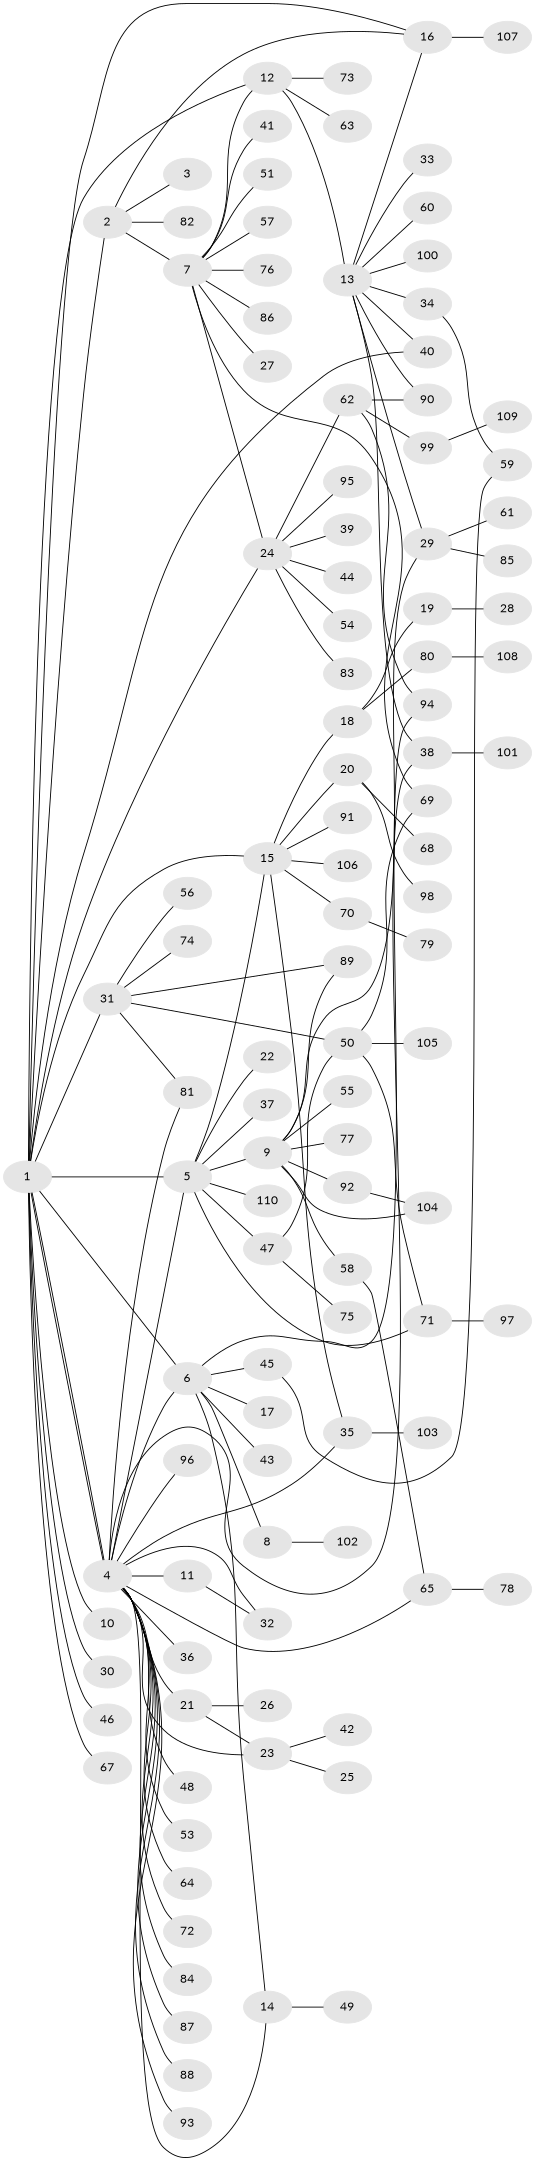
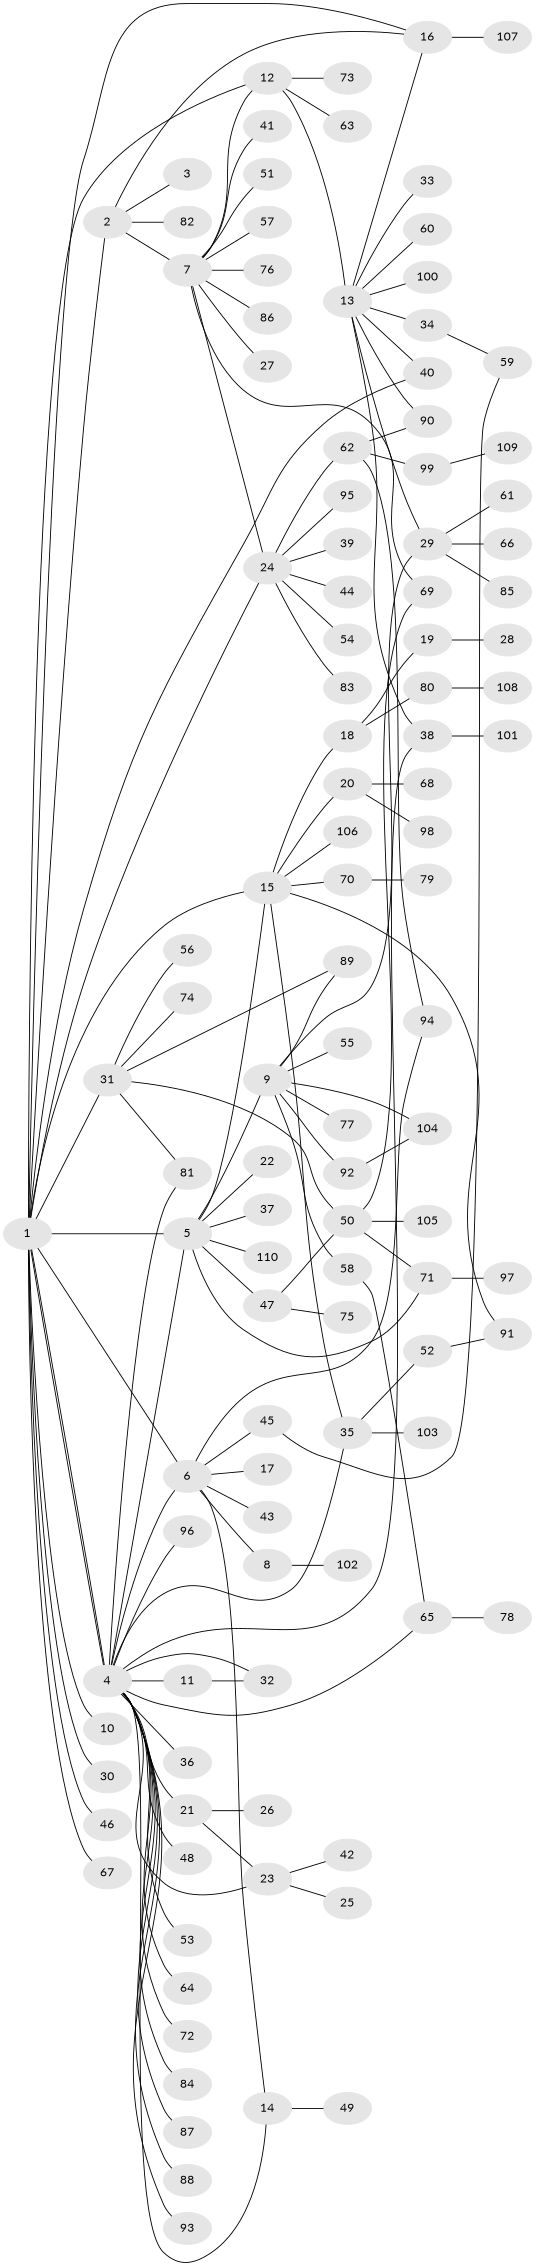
node "66": added
node "52": added
